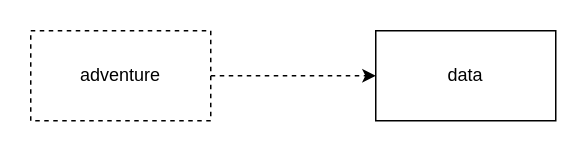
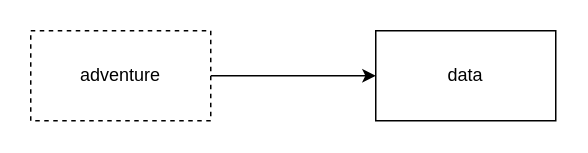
edge "adventure" -> "data": style dashed -> solid
